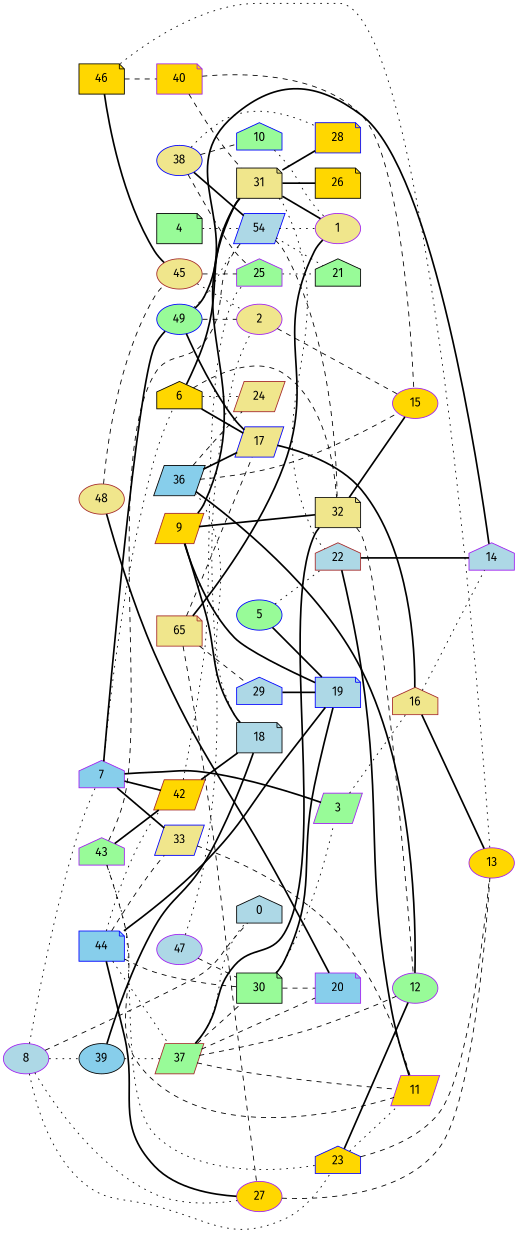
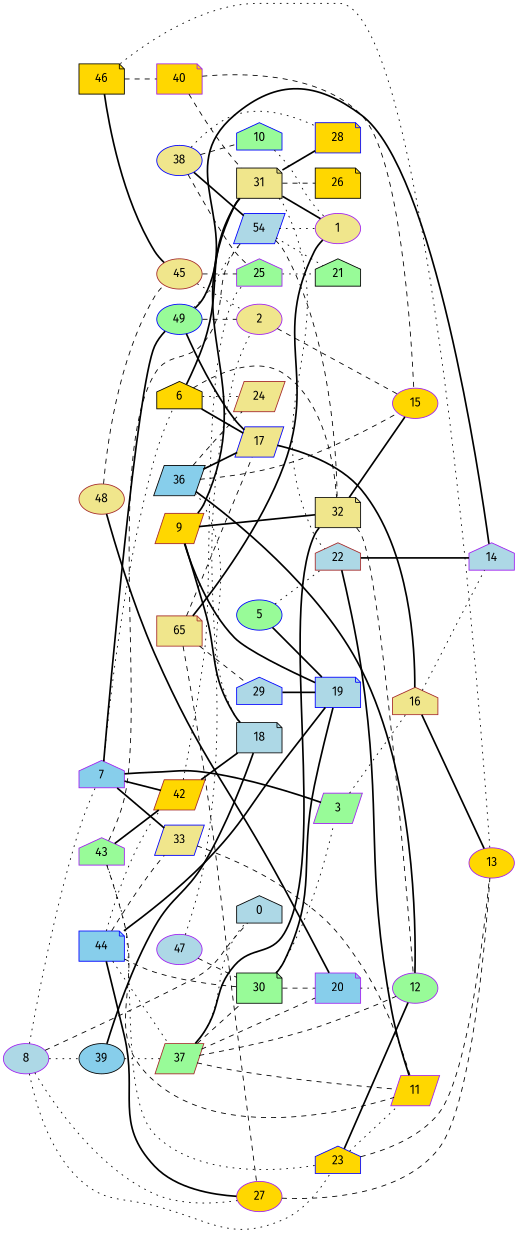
edge "31" -- "26": style bold -> dashed
node "4": removed
edge "20" -- "12": added
